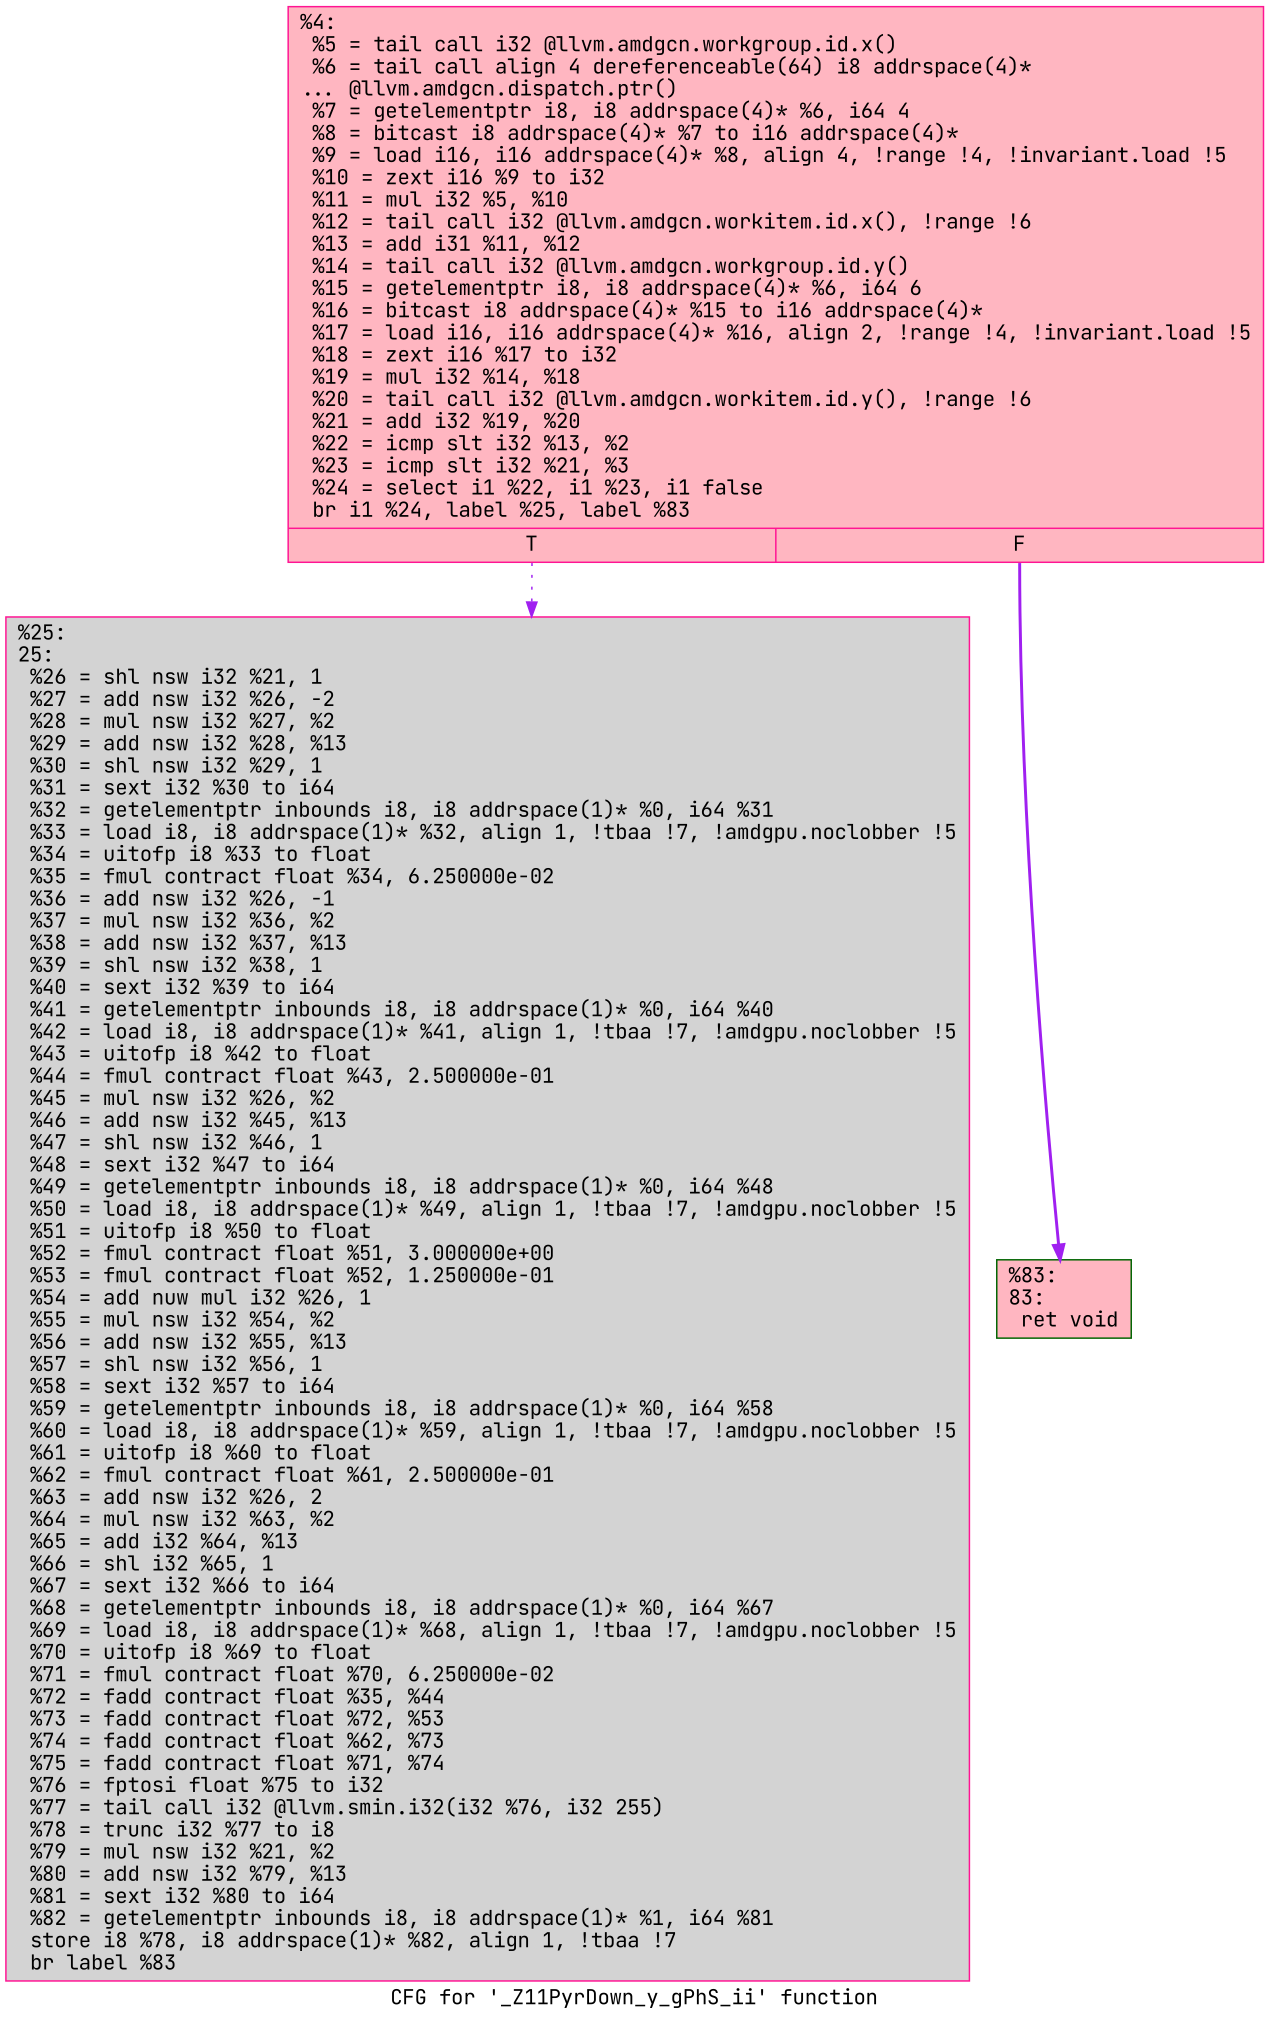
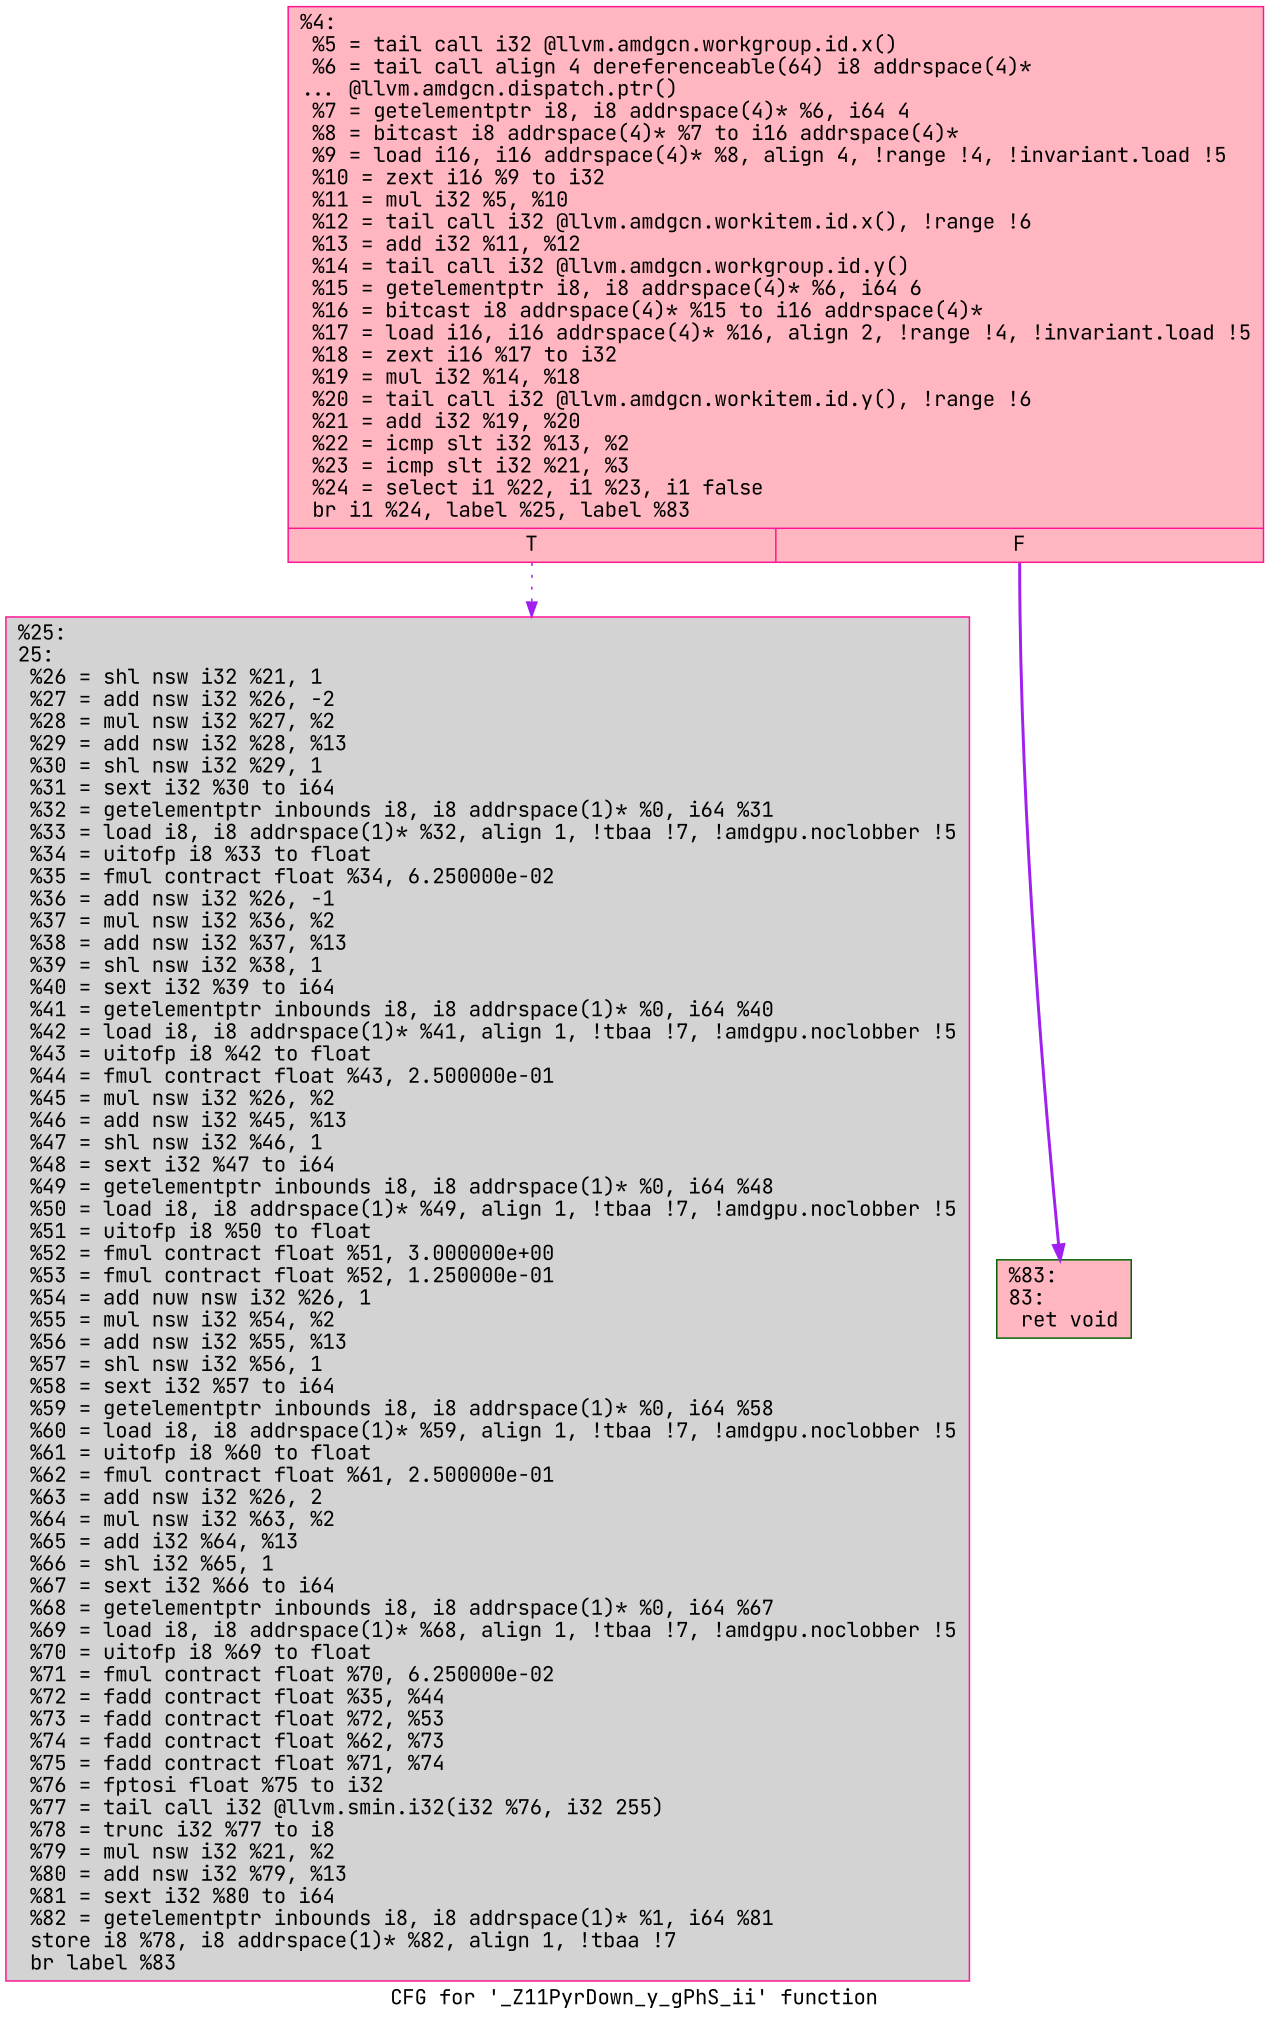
node "%4:": text "%13 = add i31 %11, %12" -> "%13 = add i32 %11, %12"
node "%25:": text "%54 = add nuw mul i32 %26, 1" -> "%54 = add nuw nsw i32 %26, 1"
